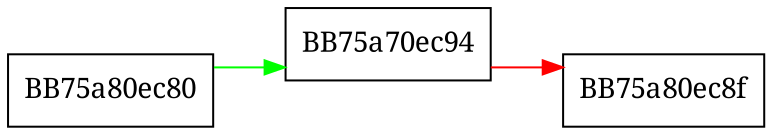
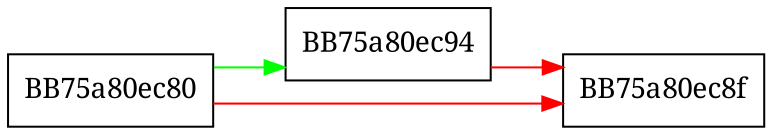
node "BB75a70ec94": label "BB75a70ec94" -> "BB75a80ec94"
edge "BB75a80ec80" -> "BB75a80ec8f": added
